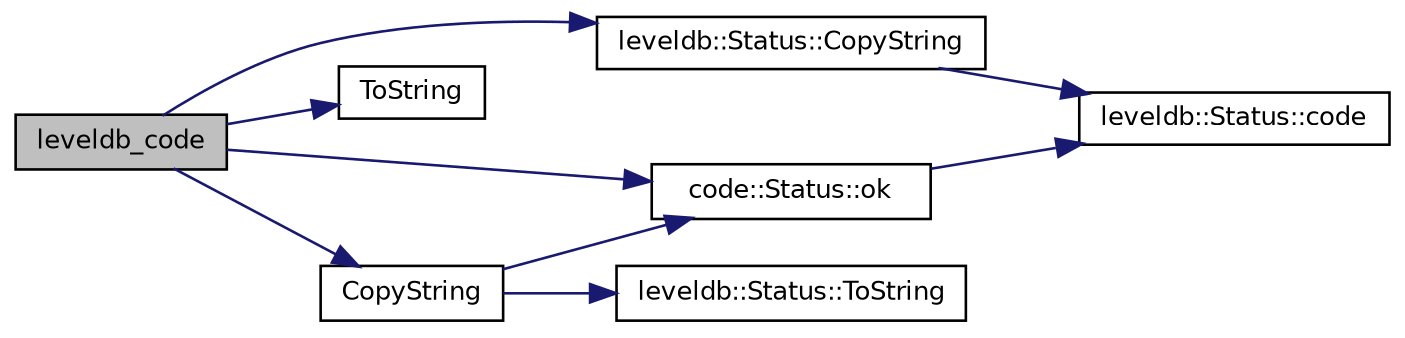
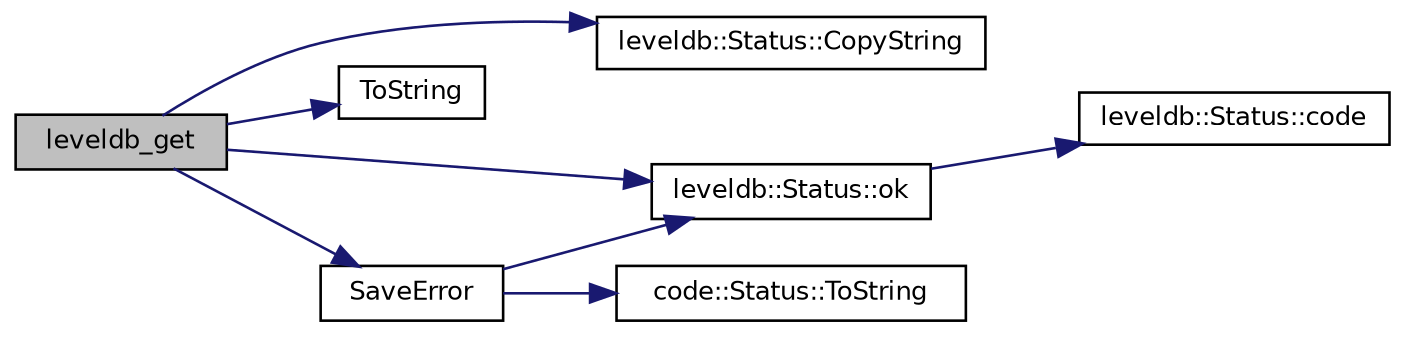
edge "leveldb::Status::CopyString" -> "leveldb::Status::code": removed
node "leveldb_code": label "leveldb_code" -> "leveldb_get"
node "code::Status::ok": label "code::Status::ok" -> "leveldb::Status::ok"
node "CopyString": label "CopyString" -> "SaveError"
node "leveldb::Status::ToString": label "leveldb::Status::ToString" -> "code::Status::ToString"
